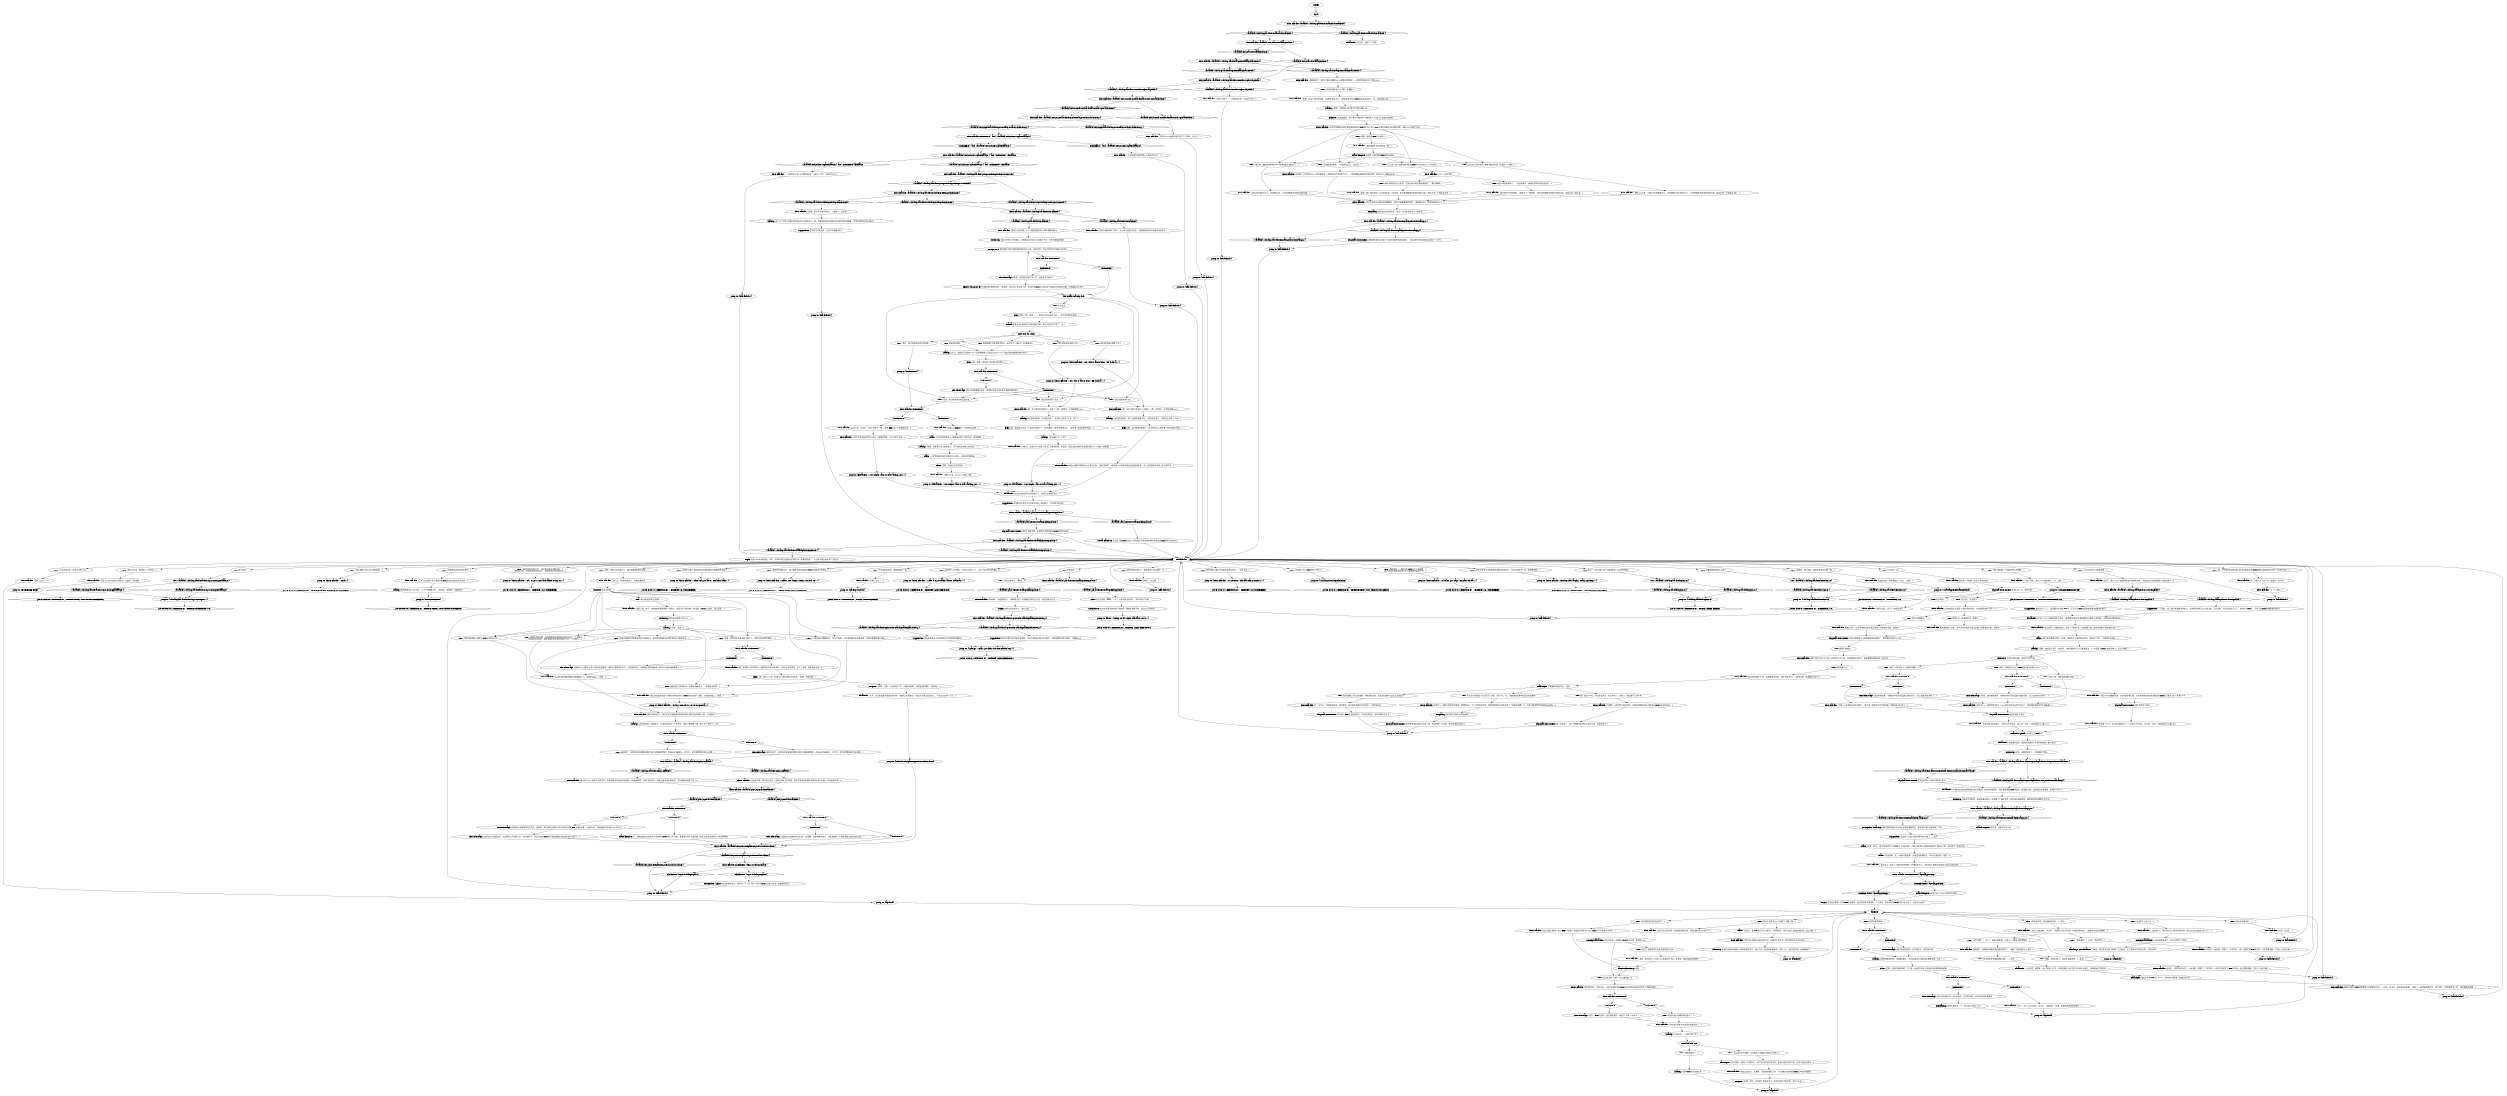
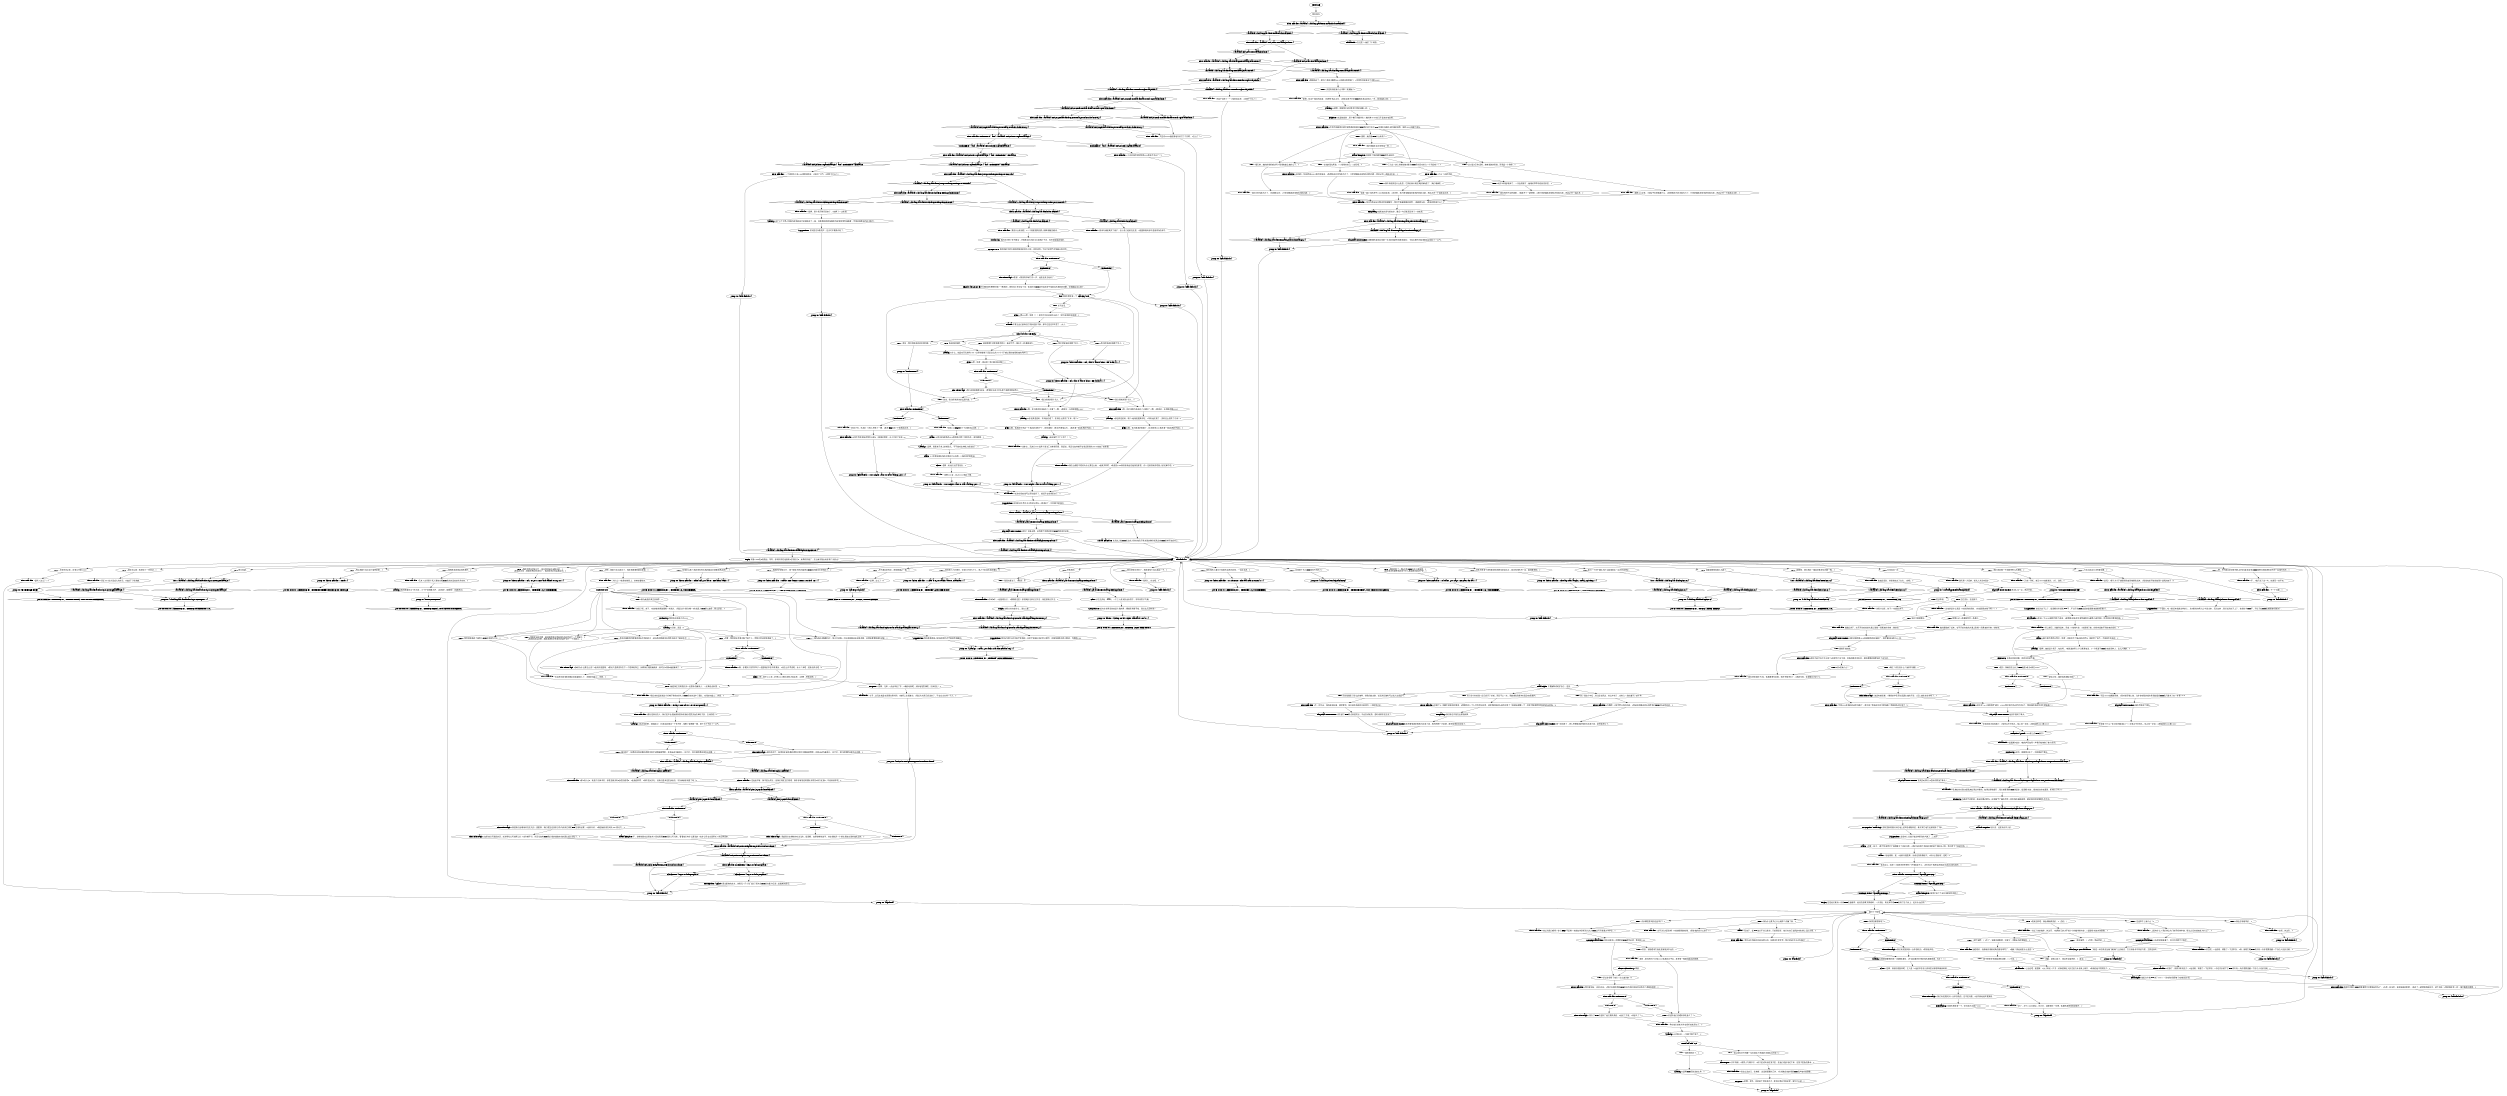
node "START": label "START" -> "KLAASJE"
node "input": label "input" -> "那你有吗"
edge "Kim Kitsuragi: “警探。”警督高声喊了你一声，他把任务交给你了。" -> "Composure: 他和他的兄弟们表现得像是某种大人物，你得证明一下自己的勇气才能被认真对待。": now "Authority: 他已经习惯了发号施令，并看着自己的命令立刻执行下去。你不应该纵容他的。" -> "Composure: 他和他的兄弟们表现得像是某种大人物，你得证明一下自己的勇气才能被认真对待。"
node "the indian scarcity hub": label "the indian scarcity hub" -> "the 你房间里就有一个 scarcity hub"
node "mini hub for right": label "mini hub for right" -> "mini hub for serenity"
edge "You: 审视房间。" -> "You: “我现在要走了。”[离开。]": now "Hardiehub1" -> "You: “我现在要走了。”[离开。]"
edge "You: “我已经听过录音了，我准备找卡拉洁核实一下。”" -> "Titus Hardie: “聪明人，你去吧。”": reversed
node "JUMP OUT to WHIRLING F1 / HARDIE AFTER TALKING TO CONTENT": label "JUMP OUT to WHIRLING F1 / HARDIE AFTER TALKING TO CONTENT" -> "JUMP OUT to WHIRLING F1 / HARDIE AFTER TALKING TO KLAASJE"
node "Untitled 先就这样吧": label "Untitled 先就这样吧" -> "Untitled hub"
node "JUMP OUT to WHIRLING F1 /  MERC TRIBUNAL AUTHORITY": label "JUMP OUT to WHIRLING F1 /  MERC TRIBUNAL AUTHORITY" -> "JUMP OUT to WHIRLING F1 /  MERC TRIBUNAL WARNING"
node "CONTENT OUT to WHIRLING F1 / ADDITIONAL CONTENT": label "CONTENT OUT to WHIRLING F1 / ADDITIONAL CONTENT" -> "JUMP OUT to WHIRLING F1 / ADDITIONAL CONTENT"
edge "Physical Instrument: 再*深入*一点，逐步升级。" -> "You: 左右歪头，扭扭脖子。": now "You: 张开又握紧拳头。" -> "You: 左右歪头，扭扭脖子。"
edge "Titus Hardie: 房间里一片寂静，领头人并没有退步。" -> "Titus Hardie: “你看什么呢，条子？”他扭扭脖子。": now "You: 逐步降级。" -> "Titus Hardie: “你看什么呢，条子？”他扭扭脖子。"
edge "You: 眼睛开始抽搐。" -> "Titus Hardie: *你以为自己在干什么呢？*你听到了这句话，但他的嘴并没有动，是他紧绷的肩膀说出了这句话。": now "You: 眼睛开始抽搐。" -> "Titus Hardie: *我没空跟你耗下去*，他握紧拳头说着，指关节都变白了。*我还年轻，你都有五万岁了*。"
edge "Rhetoric: 这是在转移话题。保持住你的节奏。" -> "You: “疯狂？你在说什么？她非常清醒。”": now "Rhetoric: 这是在转移话题。保持住你的节奏。" -> "Titus Hardie: “闭上嘴巴，别掺和进来，莉兹！”他转向你。“他强暴了她。你根本想象不到他有多疯狂。”"
edge "You: “她是我正在调查的另一起案件的嫌疑人，一起毒品走私案。”" -> "Titus Hardie: “听起来你是想把这个烂摊子推给*任何人*——现在你选中了露比。在我的地盘上，休想。”": added
node "Kim Kitsuragi: “听着，她没有被强暴。”警督的声音开始流露出他的焦躁。“证人的陈述非常明了。”": removed
edge "Titus Hardie: “听起来你是准备把她*当做*嫌疑人了。在我的地盘上，休想。”" -> "Titus Hardie: “露比是我们的人，我们是不会把她推到国际道德伦理委员会的車轮下的。去你的吧！”": now "Titus Hardie: “听起来你是准备把她*当做*嫌疑人了。在我的地盘上，休想。”" -> "You: “她是我正在调查的另一起案件的嫌疑人，一起毒品走私案。”"
node "tapehub": label "tapehub" -> "她打了个响指"
node "Rhetoric: 目前的问题有*很多*。如果你现在开口，他们只会一直提起那盘磁带。去听一次，他们就没有什么能隐瞒的了。": removed
edge "Titus Hardie: “你以为我们瞎吗？你们RCM不是唯一知道如何窃听别人的人——这可不需要大学学位。”" -> "Electrochemistry: 啤酒。": now "Titus Hardie: “你以为我们瞎吗？你们RCM不是唯一知道如何窃听别人的人——这可不需要大学学位。”" -> "Conceptualization: 其实还是有一些需要的——密码分析、通信官……"
edge "Titus Hardie: “是吗，那你有吗？白痴……”他看向左手边，那里有一瓶被他遗忘的啤酒。" -> "Electrochemistry: 啤酒。": now "Titus Hardie: “是吗，那你有吗？白痴……”他看向左手边，那里有一瓶被他遗忘的啤酒。" -> "You: “你监听他们的通讯系统多久了？”"
